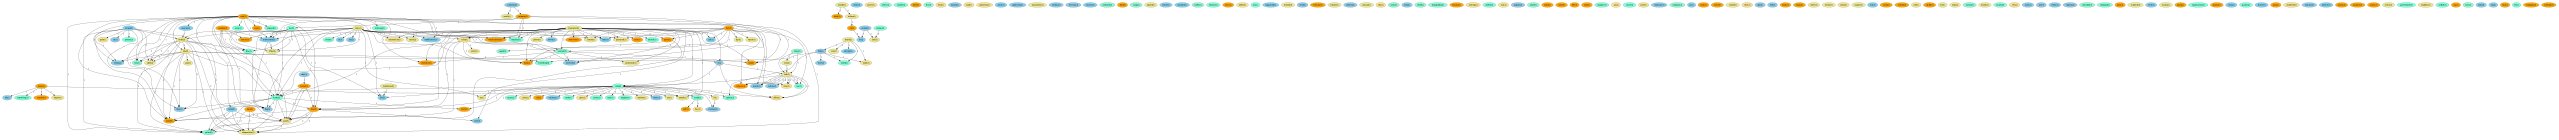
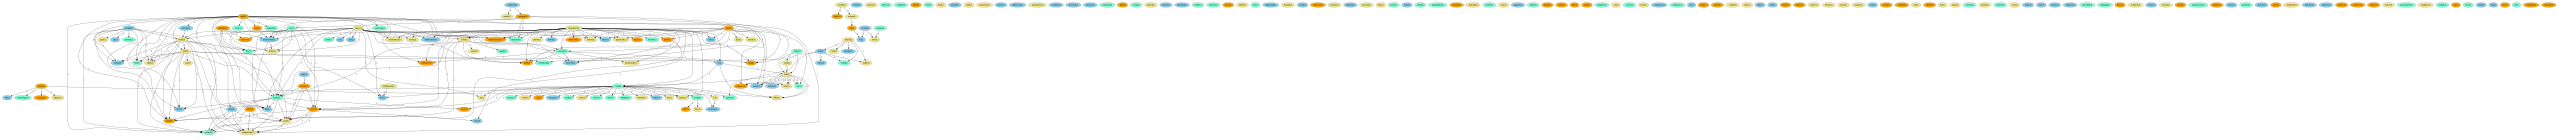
edge "agent(2)" -> "squad(1)": now "police(1)" -> "squad(1)"
